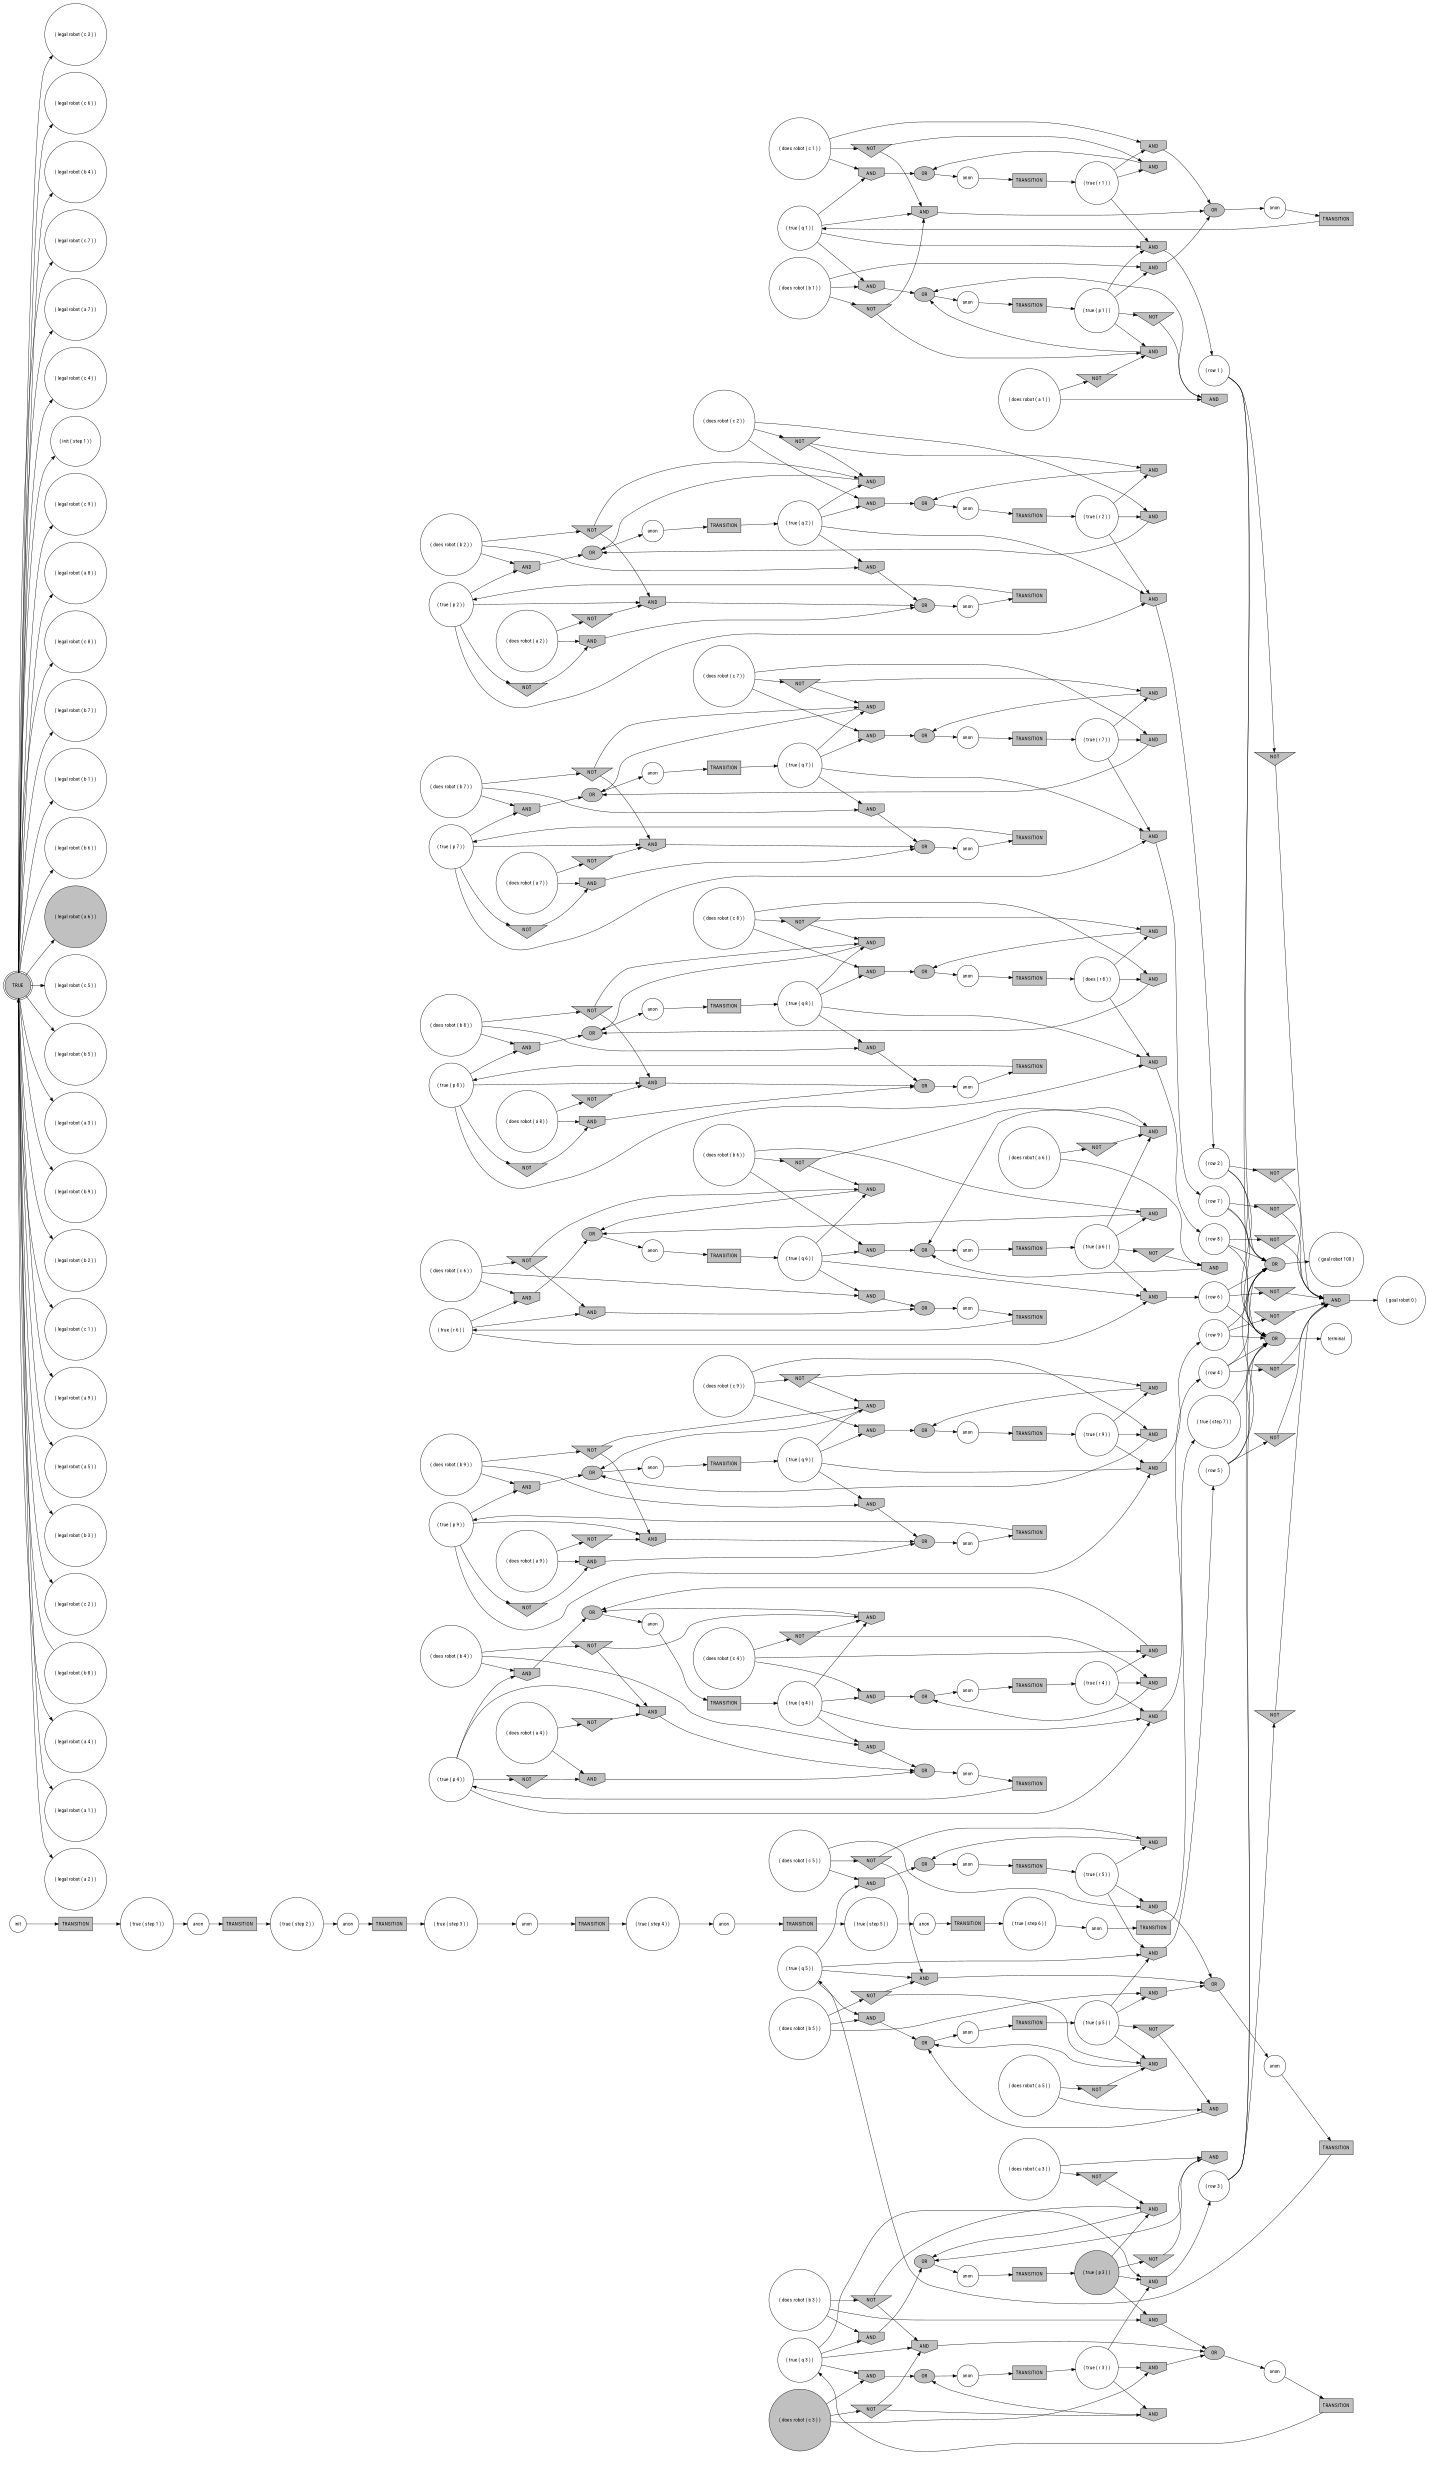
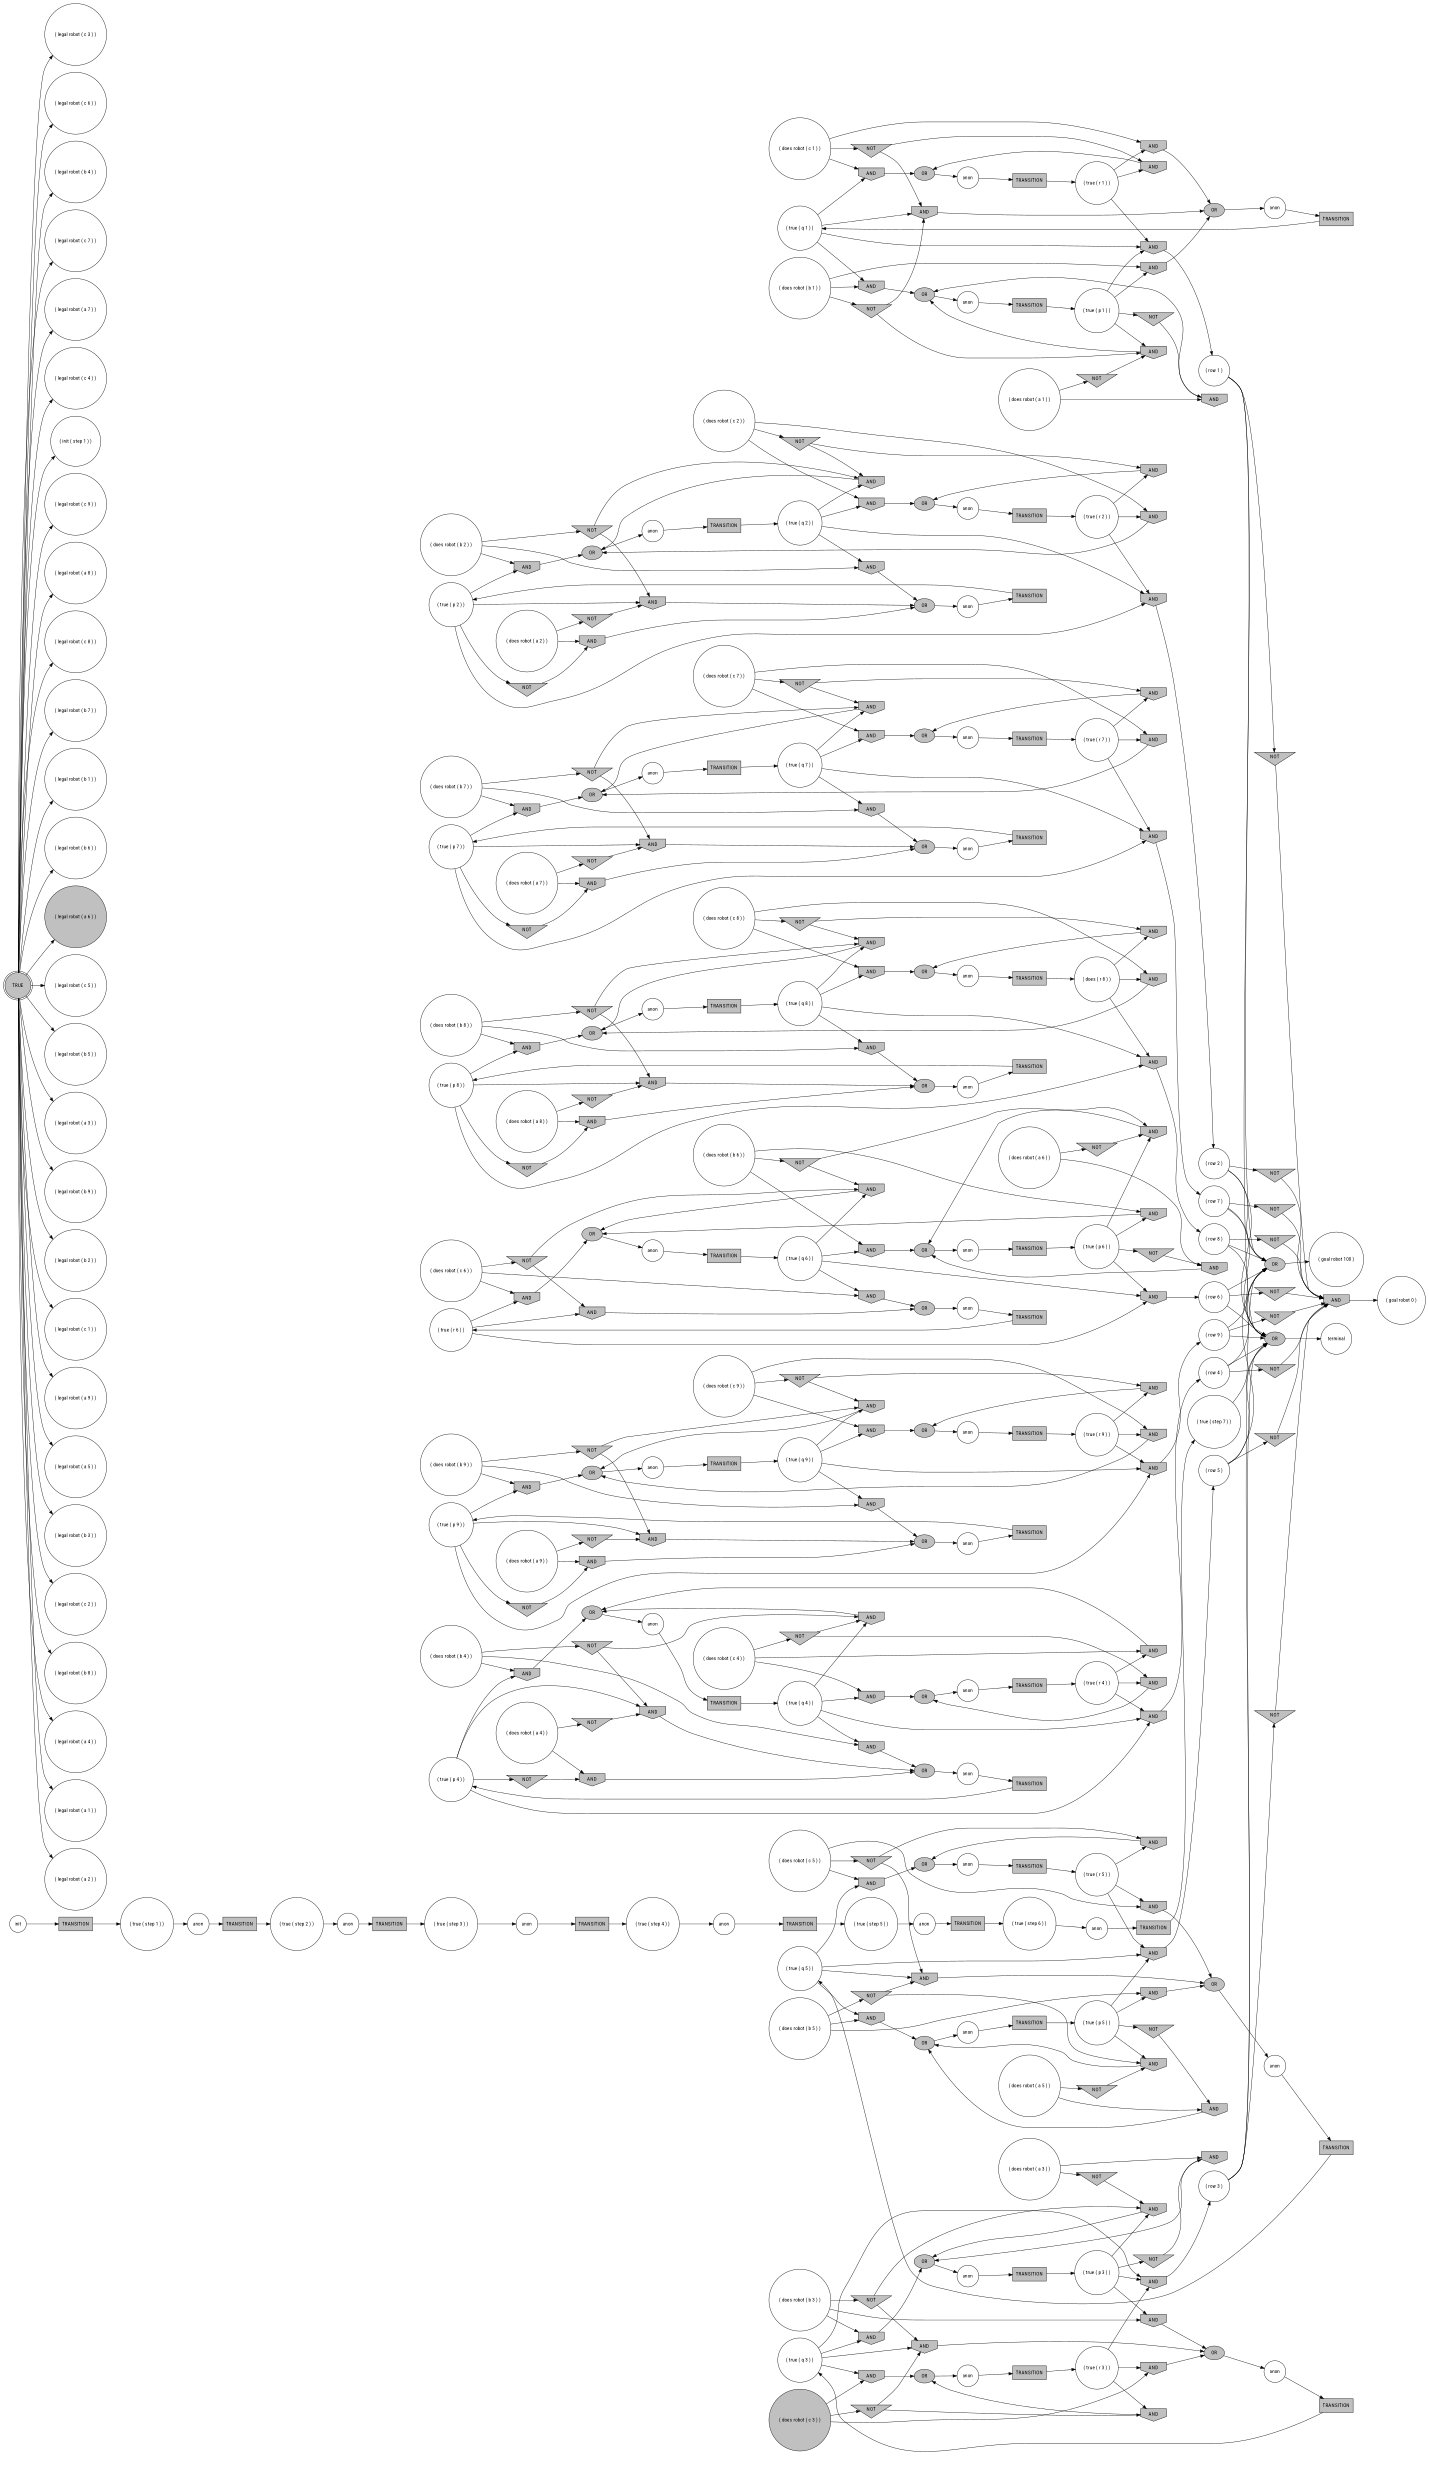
edge "( legal robot ( b 8 ) )" -> "TRUE": reversed
node "( true ( p 3 ) )": fillcolor grey -> white
